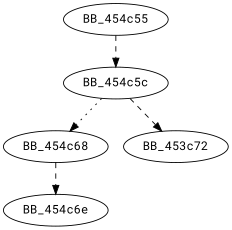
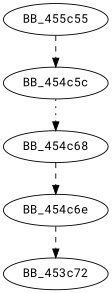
node "BB_454c55": label "BB_454c55" -> "BB_455c55"
edge "BB_454c5c" -> "BB_453c72": now "BB_454c6e" -> "BB_453c72"
